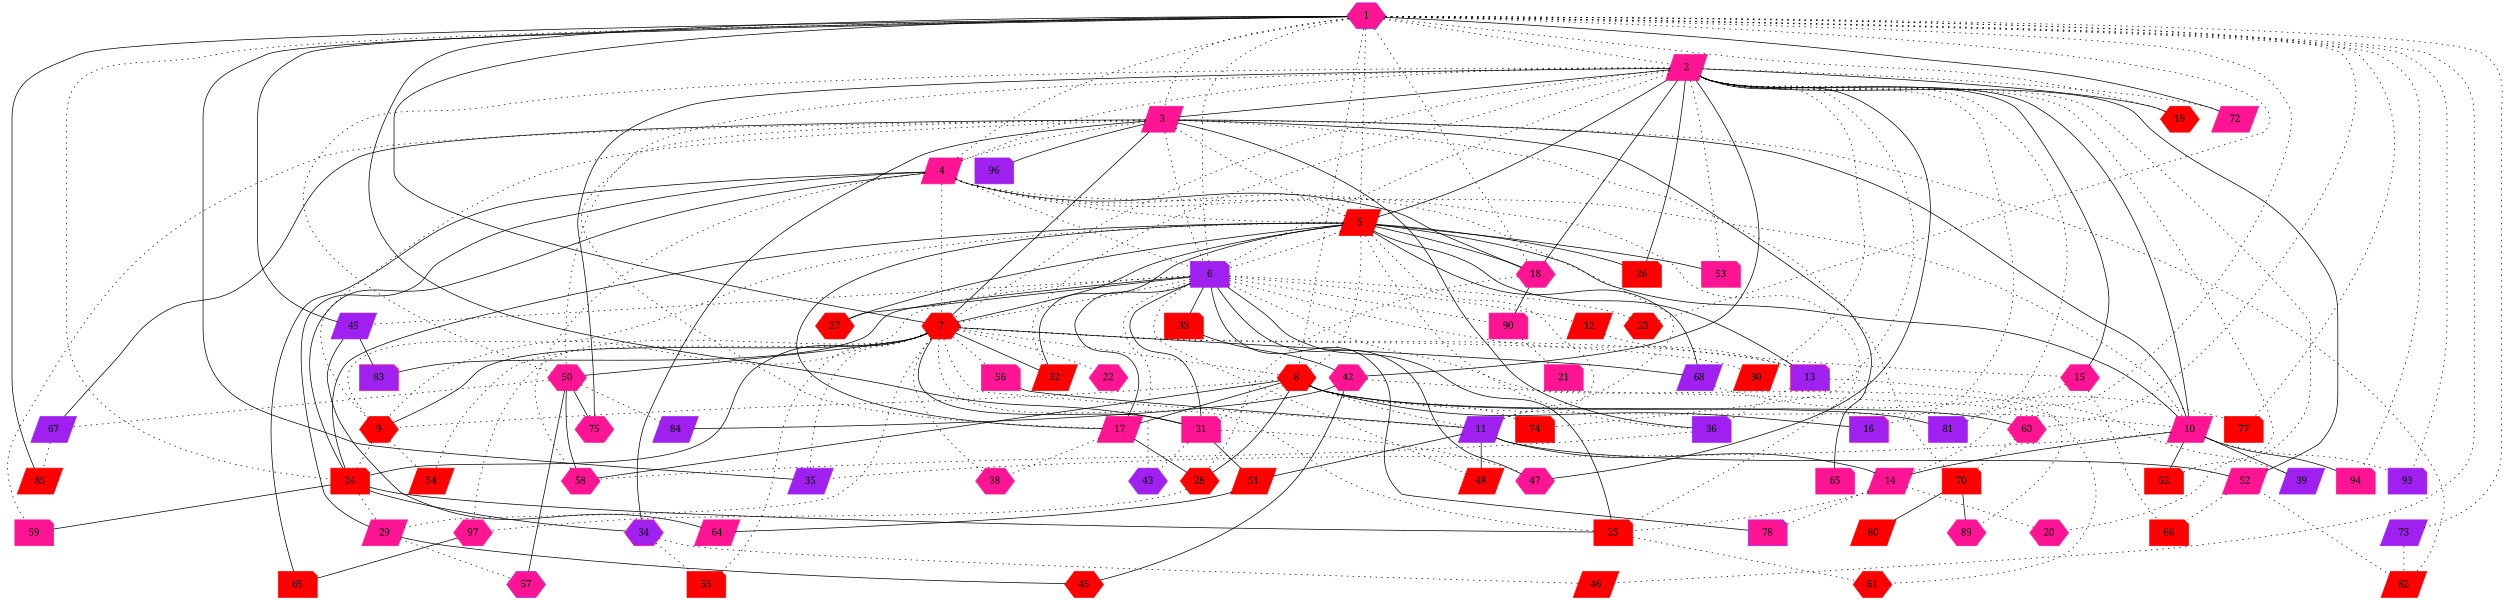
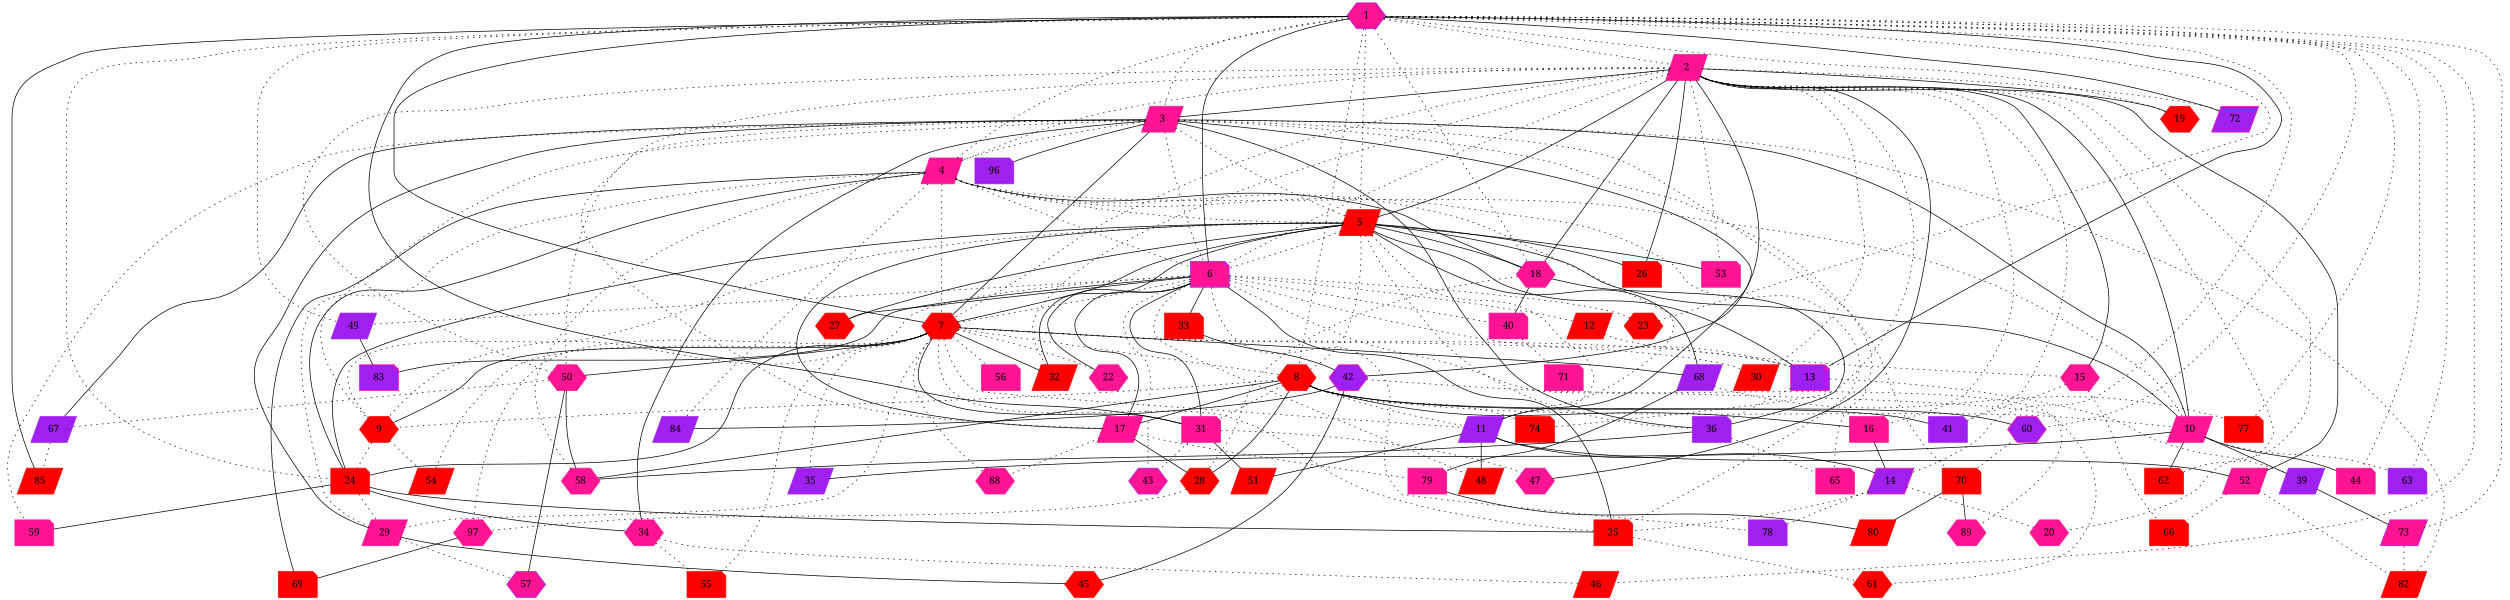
edge "1" -- "49": style solid -> dotted
edge "1" -- "35": now "1" -- "13"
edge "1" -- "6": style dotted -> solid
node "72": fillcolor deeppink -> purple
edge "3" -- "29": added
edge "3" -- "65": style solid -> dotted
edge "4" -- "29": style solid -> dotted
node "6": fillcolor purple -> deeppink
edge "18" -- "36": added
node "90": label "90" -> "40"
edge "6" -- "47": now "6" -- "22"
node "42": fillcolor deeppink -> purple
node "21": label "21" -> "71"
edge "50" -- "84": now "4" -- "84"
edge "56" -- "11": now "3" -- "11"
node "75": removed
node "16": fillcolor purple -> deeppink
node "81": label "81" -> "41"
node "60": fillcolor deeppink -> purple
edge "36" -- "65": added
edge "10" -- "14": now "16" -- "14"
edge "10" -- "35": style dotted -> solid
edge "36" -- "58": style dotted -> solid
node "38": label "38" -> "88"
node "43": fillcolor purple -> deeppink
node "79": added
node "14": fillcolor deeppink -> purple
node "94": label "94" -> "44"
node "93": label "93" -> "63"
edge "6" -- "78": style solid -> dotted
edge "39" -- "73": added
node "34": fillcolor purple -> deeppink
node "64": removed
node "78": fillcolor deeppink -> purple
node "73": fillcolor purple -> deeppink
